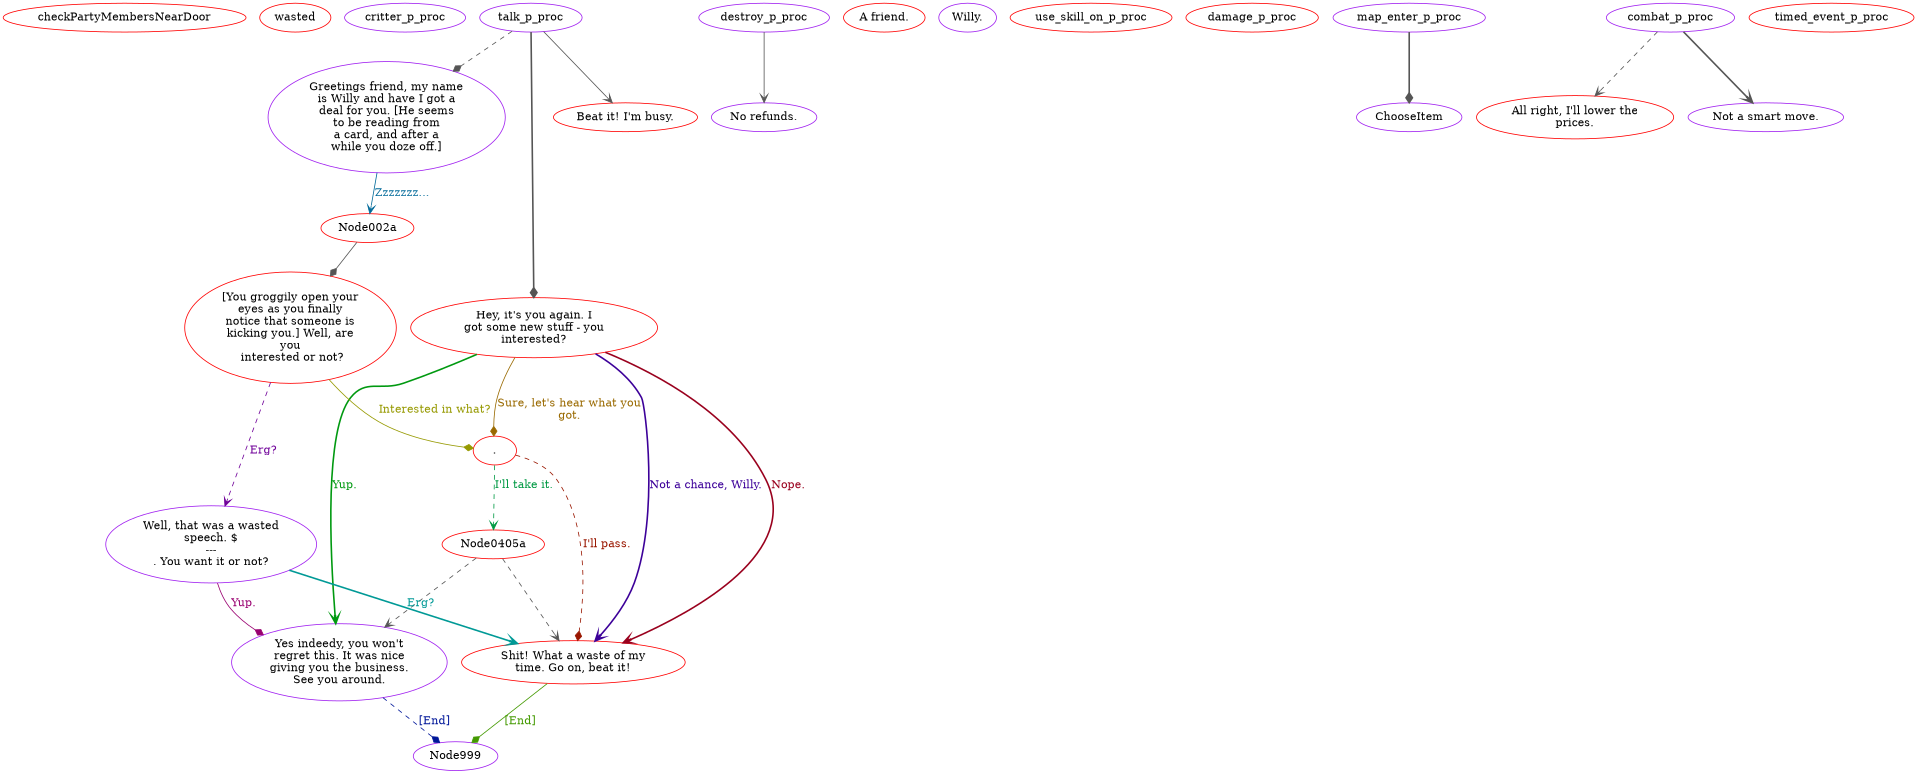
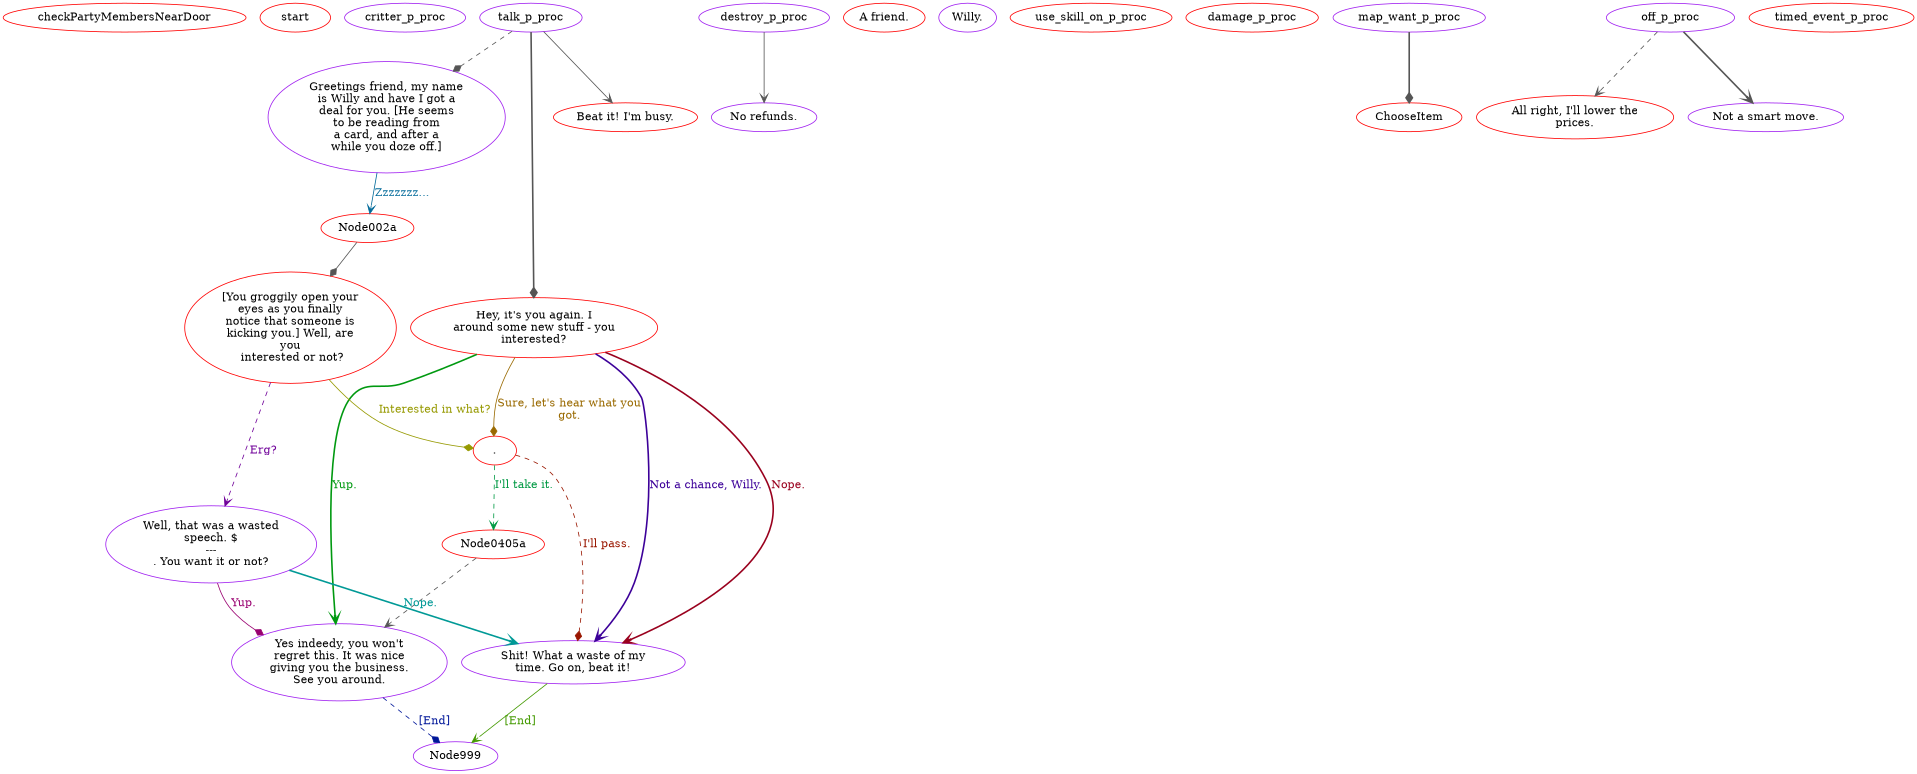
node "wasted": label "wasted" -> "start"
node "map_enter_p_proc": label "map_enter_p_proc" -> "map_want_p_proc"
node "combat_p_proc": label "combat_p_proc" -> "off_p_proc"
node "ChooseItem": color purple -> red
node "Hey, it's you again. I got some new stuff - you interested?": label "Hey, it's you again. I got some new stuff - you interested?" -> "Hey, it's you again. I around some new stuff - you interested?"
edge "Node0405a" -> "Shit! What a waste of my time. Go on, beat it!": removed
edge "Well, that was a wasted speech. $ --- . You want it or not?" -> "Shit! What a waste of my time. Go on, beat it!": label "Erg?" -> "Nope."
node "Shit! What a waste of my time. Go on, beat it!": color red -> purple
edge "Shit! What a waste of my time. Go on, beat it!" -> "Node999": arrowhead diamond -> vee
